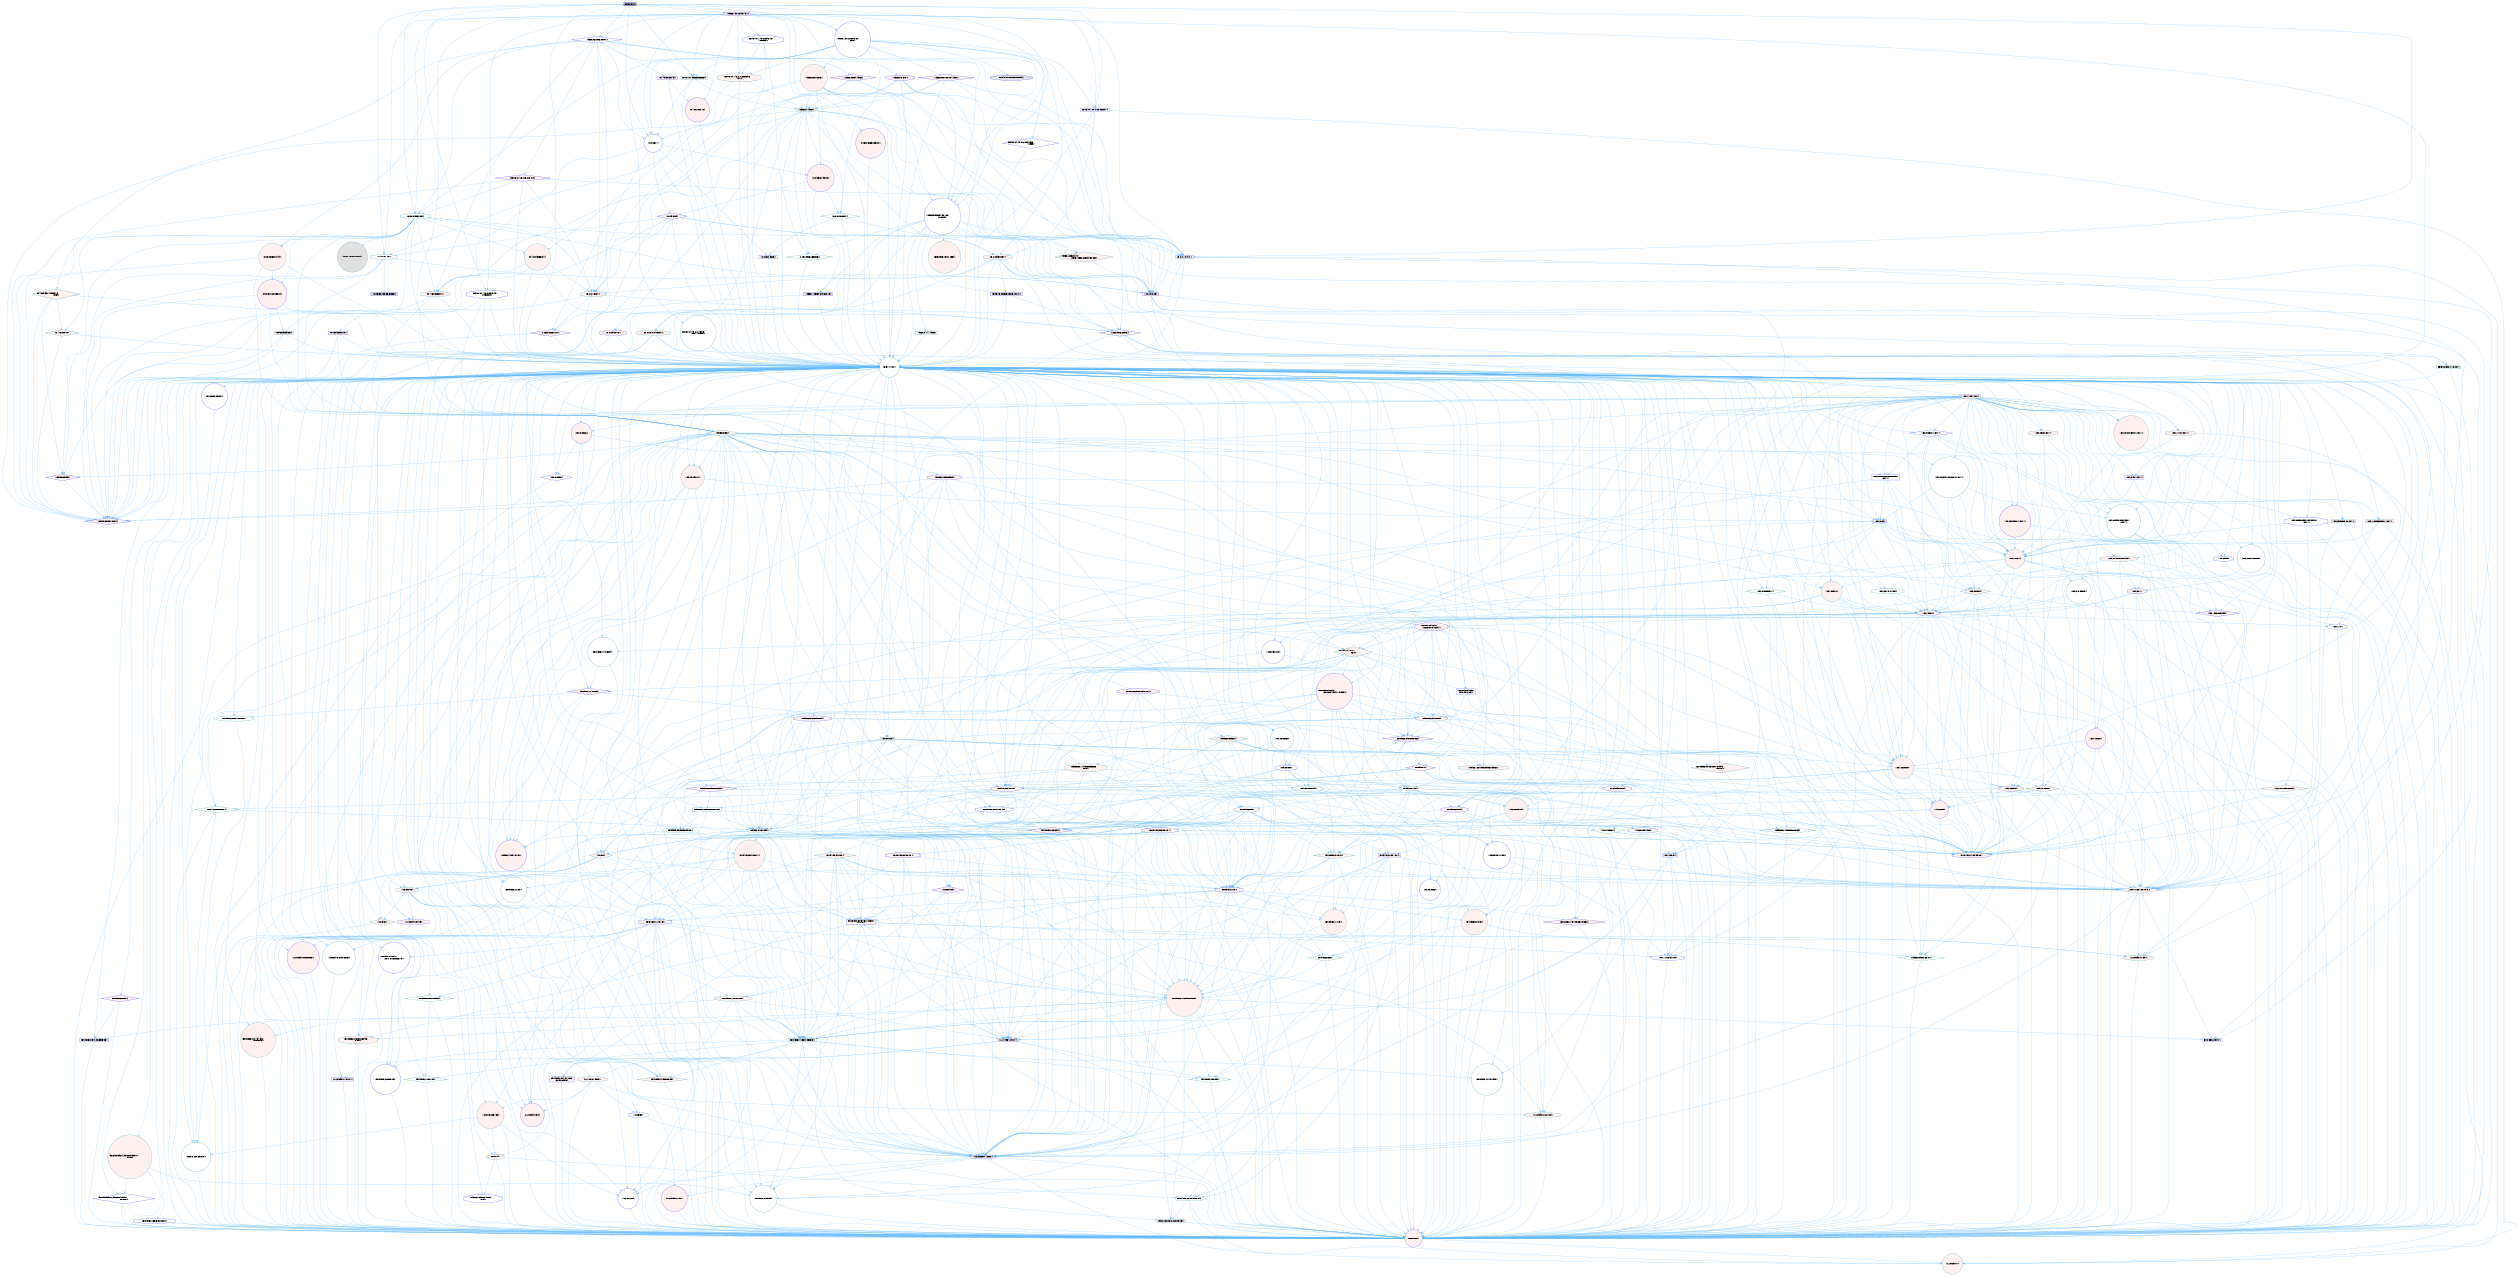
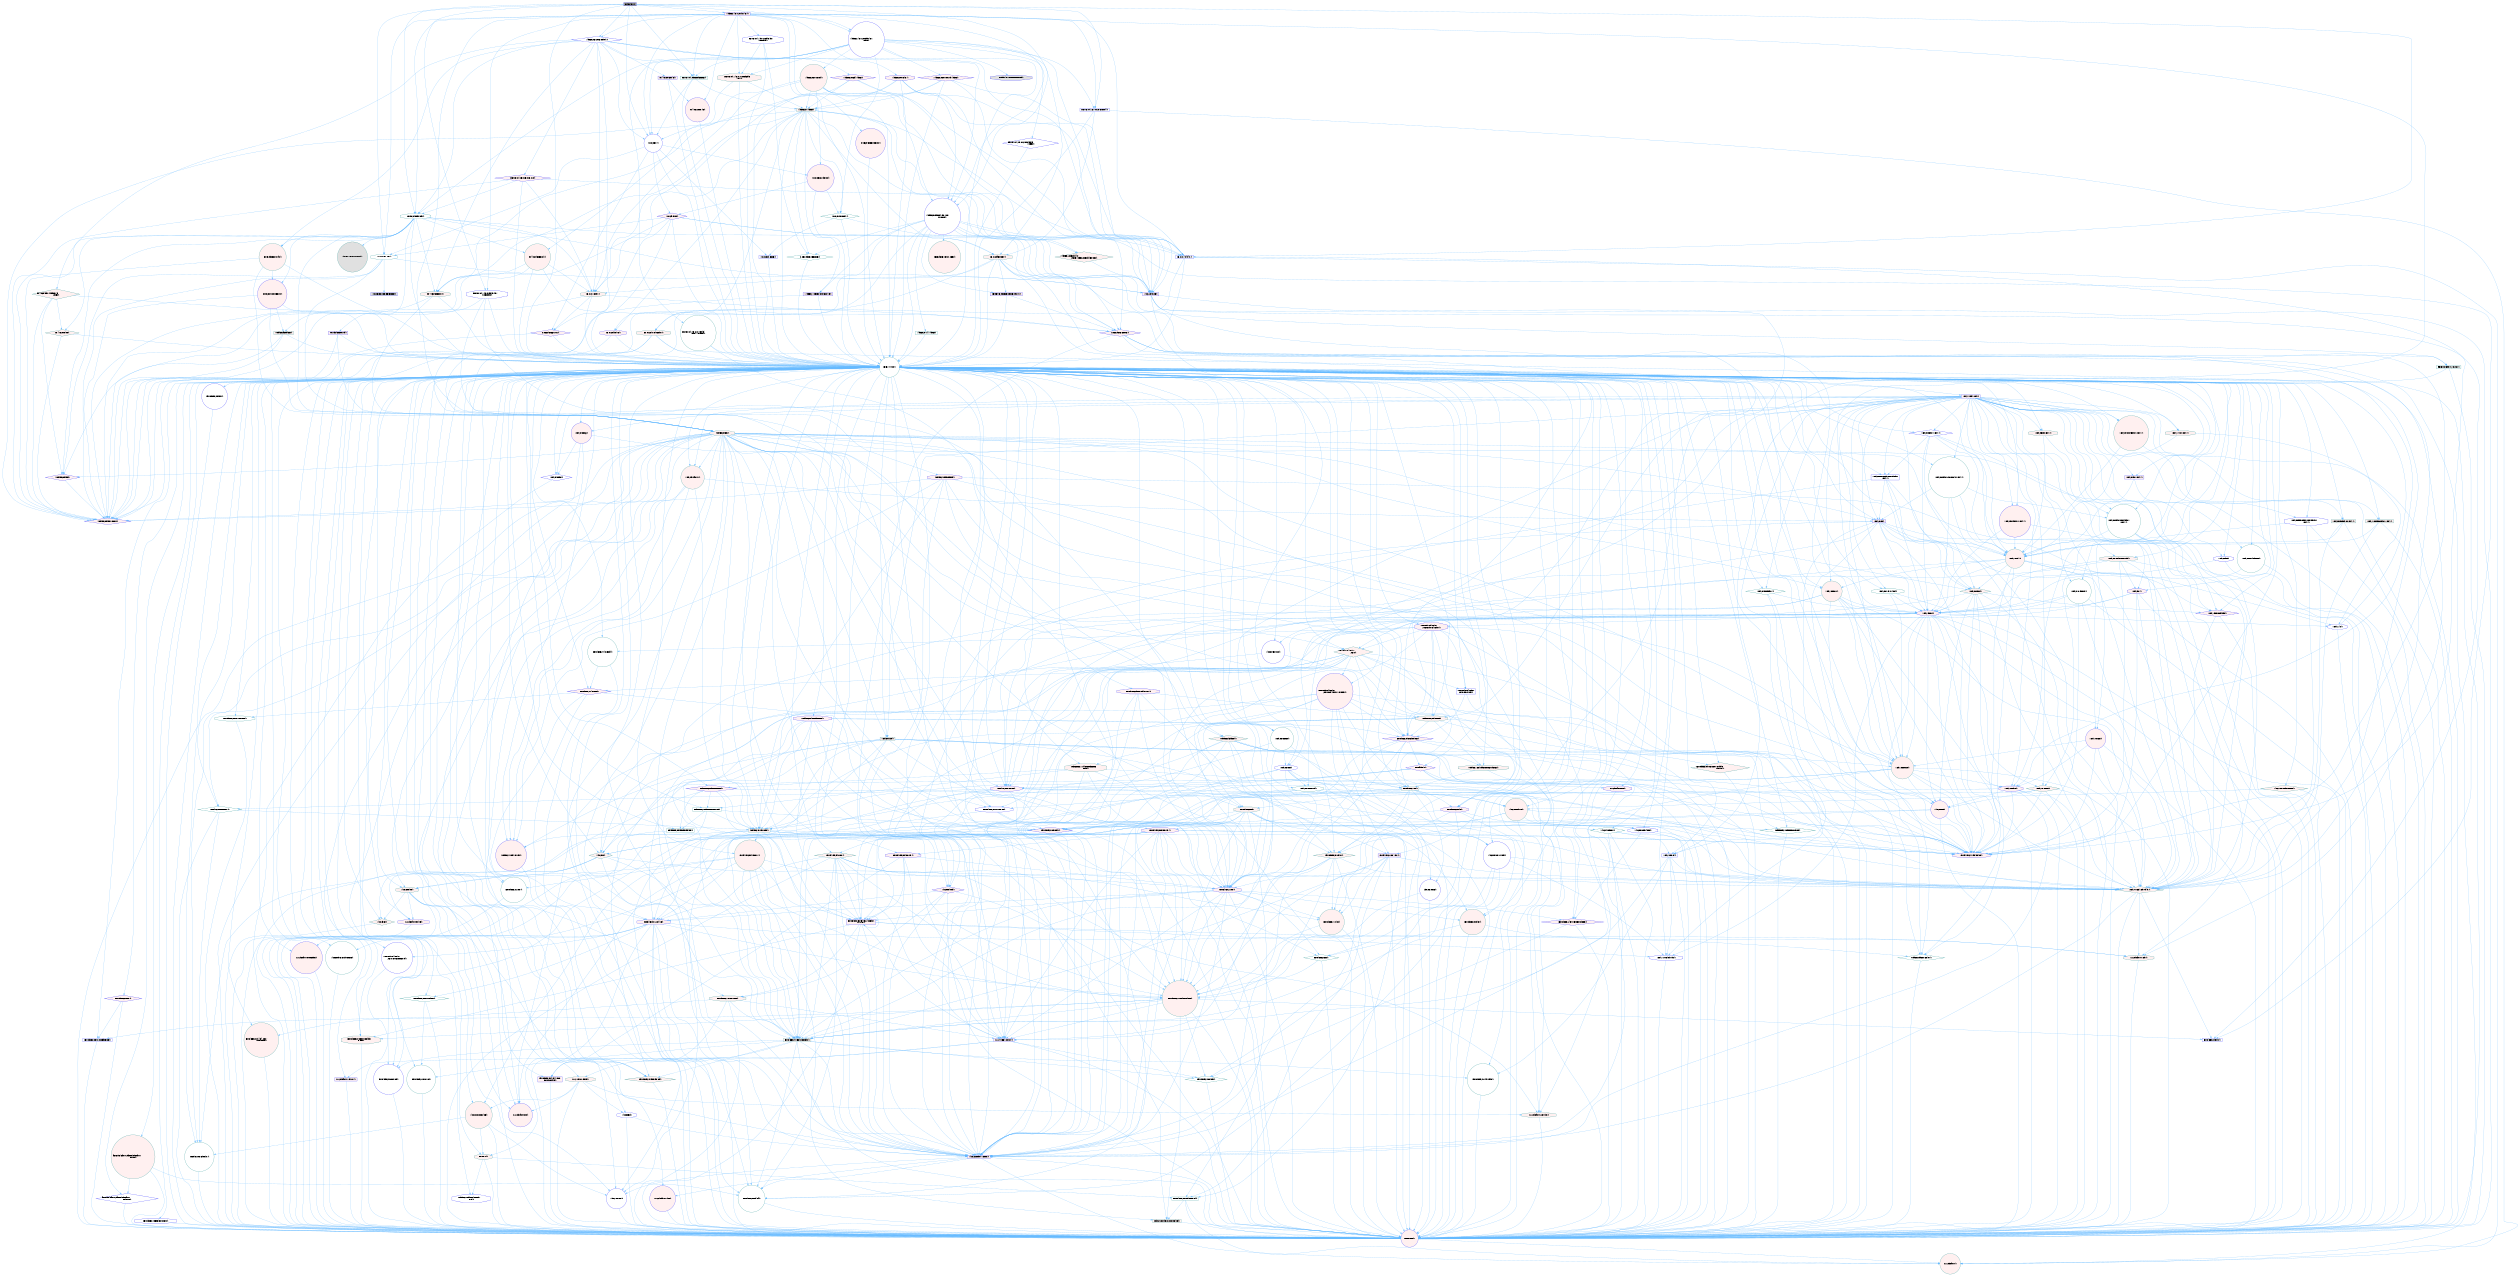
node "UObject/Class.h": shape diamond -> octagon
node "Templates/AndOrNot.h": shape diamond -> circle
